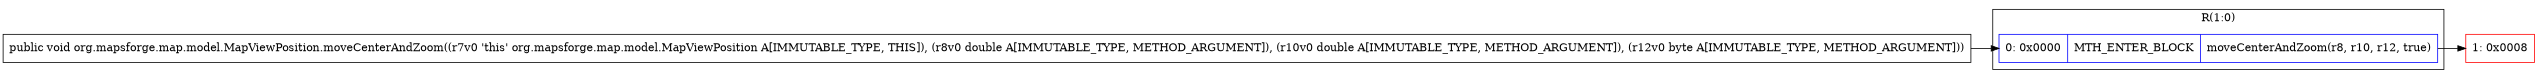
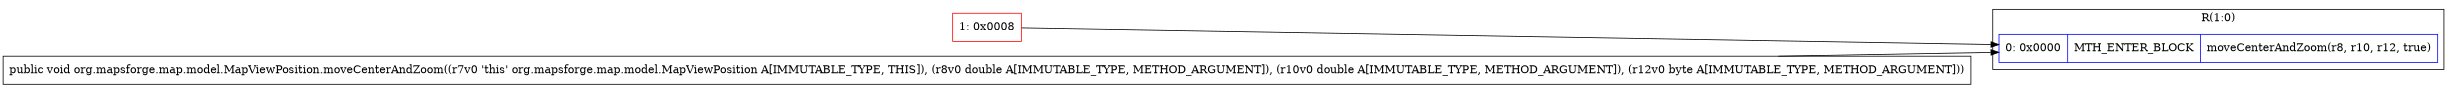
edge "0: 0x0000" -> "1: 0x0008": reversed
